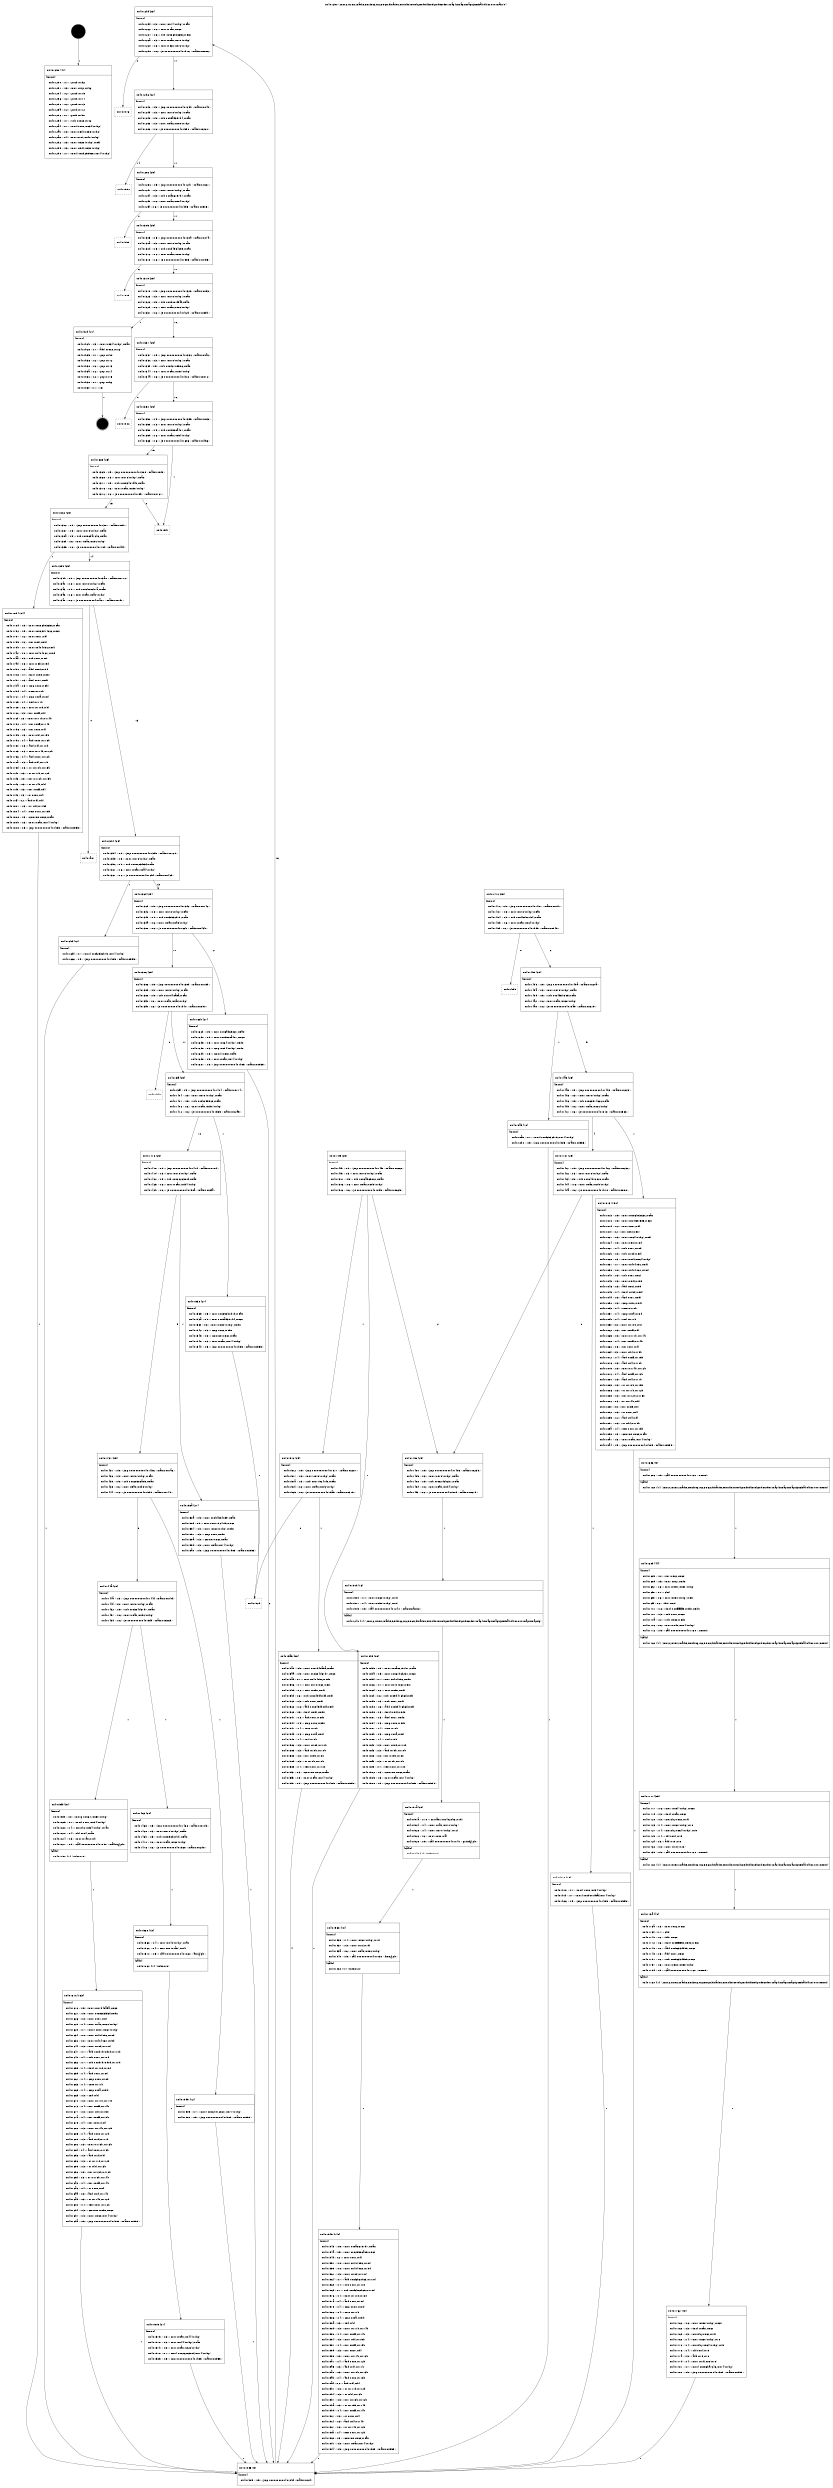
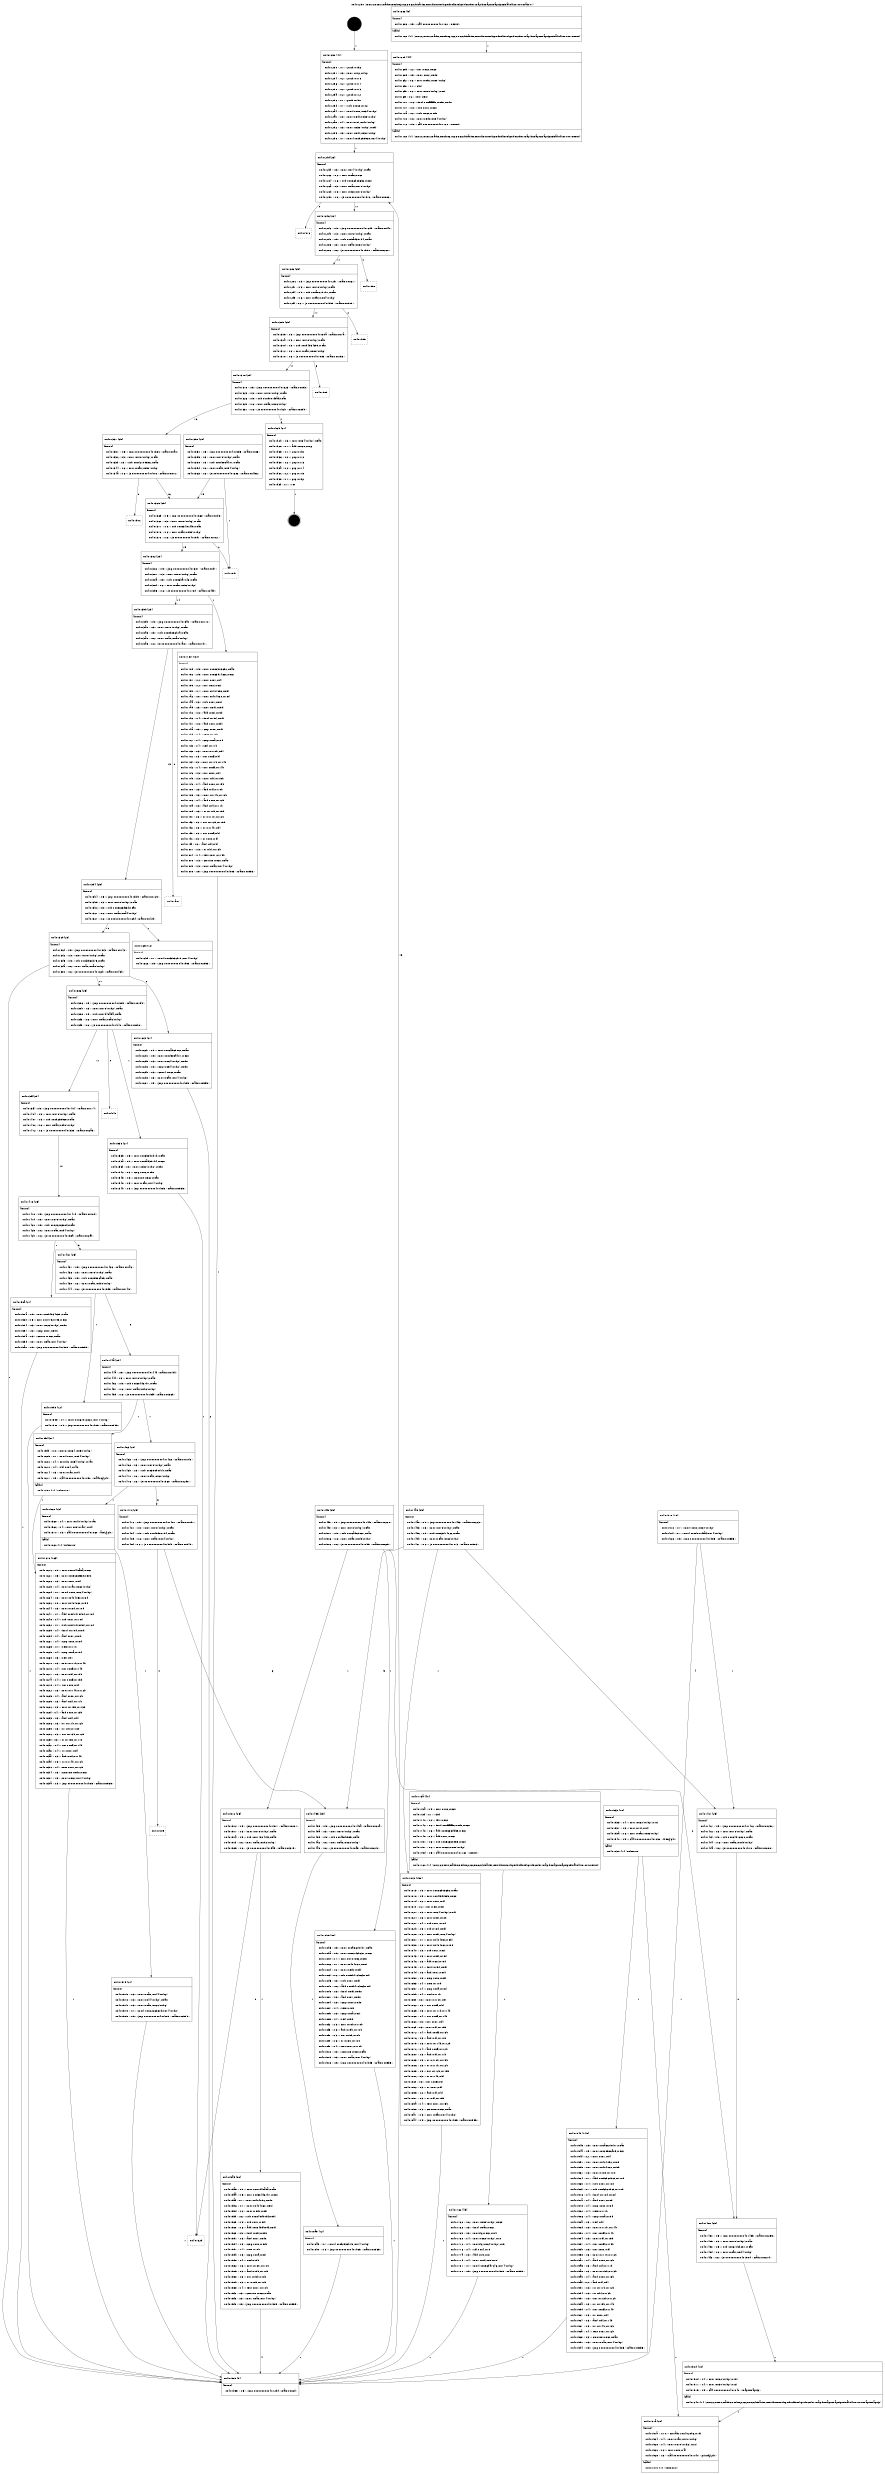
edge "0x401290 [47]" -> "0x4012bf [23]": added, label "1"
edge "0x4012d6 [22]" -> "0x401550": label " 14" -> " 0"
edge "0x401337 [25]" -> "0x401350 [25]": now "0x401337 [25]" -> "0x401369 [25]"
edge "0x401495 [25]" -> "0x4014ae [25]": reversed
edge "0x4013ff [25]" -> "0x401535 [27]": now "0x4013e6 [25]" -> "0x401535 [27]"
edge "0x401463 [25]" -> "0x40147c [25]": added, label "6"
edge "0x4014c7 [25]" -> "0x401b18 [19]": reversed
edge "0x4016bf [12]" -> "0x401be5 [5]": now "0x4013cd [25]" -> "0x401be5 [5]"
node "0x401717 [35]": removed
edge "0x40191a [25]" -> "0x401933 [18]": reversed
